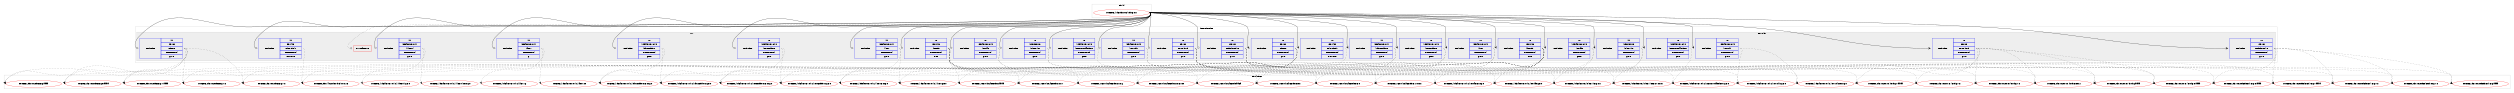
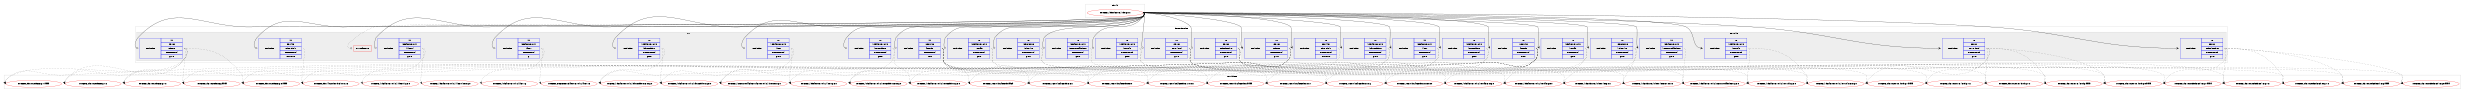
node "portage://kde-frameworks/kf-env-5": label "portage://kde-frameworks/kf-env-5" -> "portage://greaterequal-frameworks/kf-env-5"
node "portage://kde-frameworks/ki18n-5.116.0": label "portage://kde-frameworks/ki18n-5.116.0" -> "portage://kstatusnotifieritem-frameworks/ki18n-5.116.0"
node "portage://dev-qt/qtwayland-5.15.14": removed
